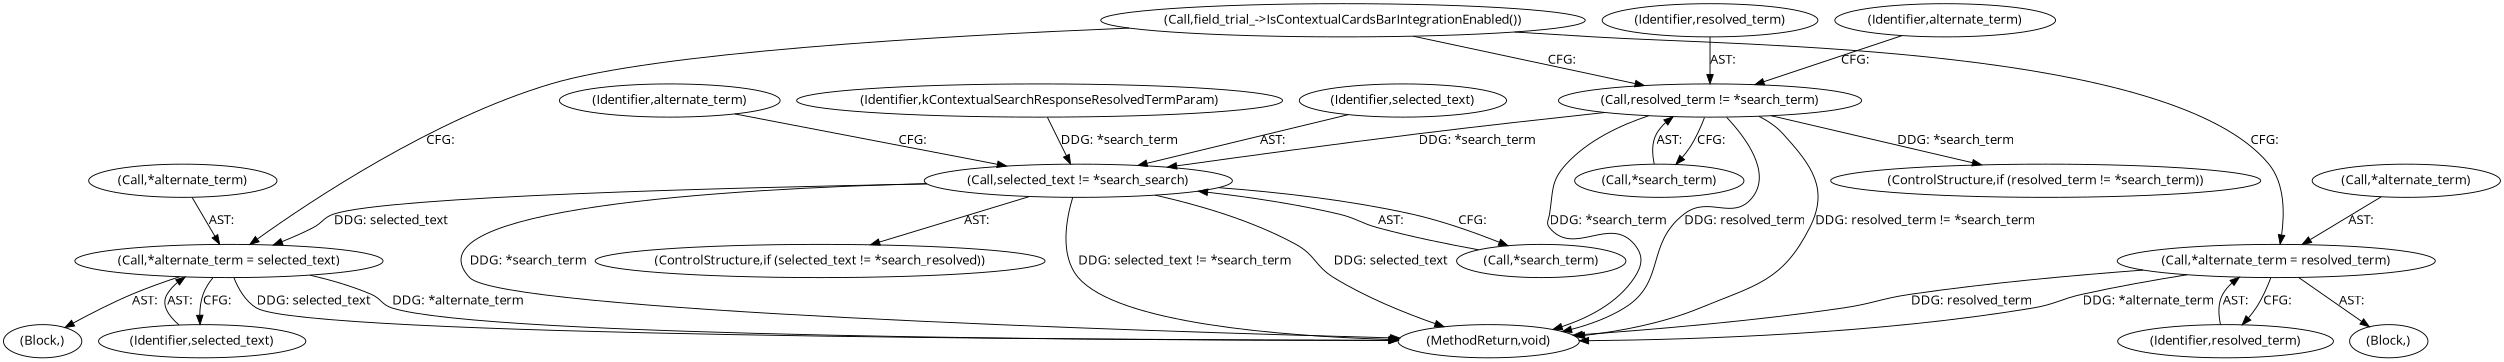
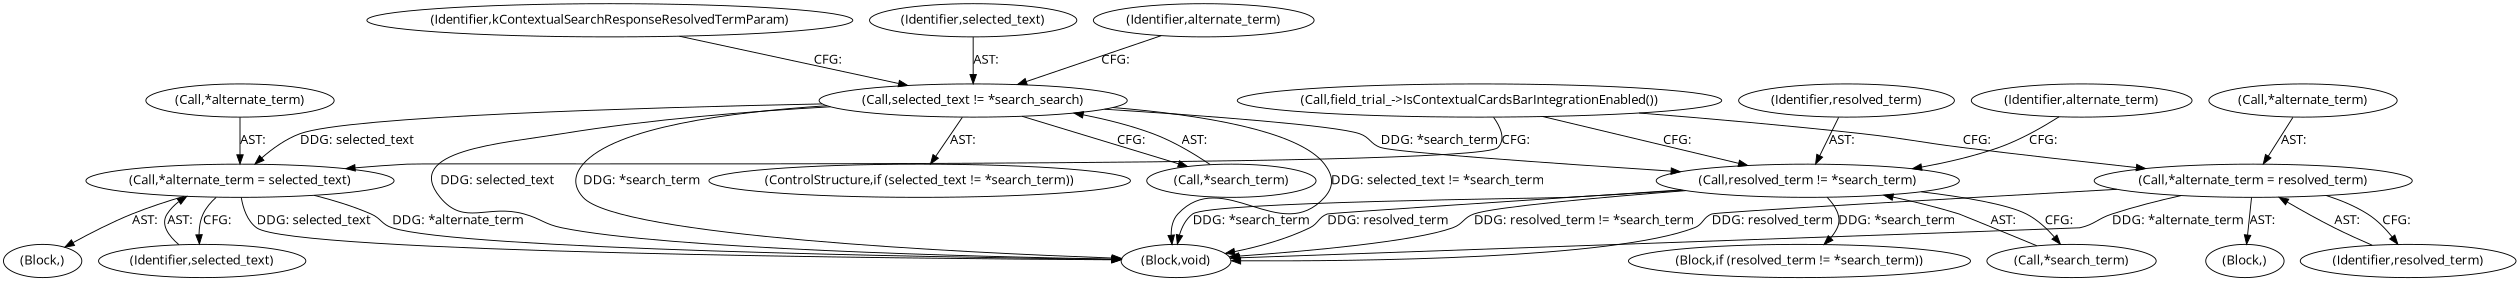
edge "(Call,resolved_term != *search_term)" -> "(Call,selected_text != *search_search)": reversed
edge "(Identifier,kContextualSearchResponseResolvedTermParam)" -> "(Call,selected_text != *search_search)": label "DDG: *search_term" -> "CFG: "
node "(ControlStructure,if (resolved_term != *search_term))": label "(ControlStructure,if (resolved_term != *search_term))" -> "(Block,if (resolved_term != *search_term))"
node "(ControlStructure,if (selected_text != *search_resolved))": label "(ControlStructure,if (selected_text != *search_resolved))" -> "(ControlStructure,if (selected_text != *search_term))"
node "(MethodReturn,void)": label "(MethodReturn,void)" -> "(Block,void)"
